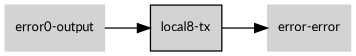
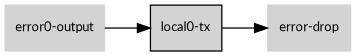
node "local8-tx": label "local8-tx" -> "local0-tx"
node "error-error": label "error-error" -> "error-drop"
